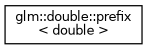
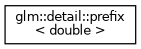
node "glm::double::prefix < double >": label "glm::double::prefix < double >" -> "glm::detail::prefix < double >"
